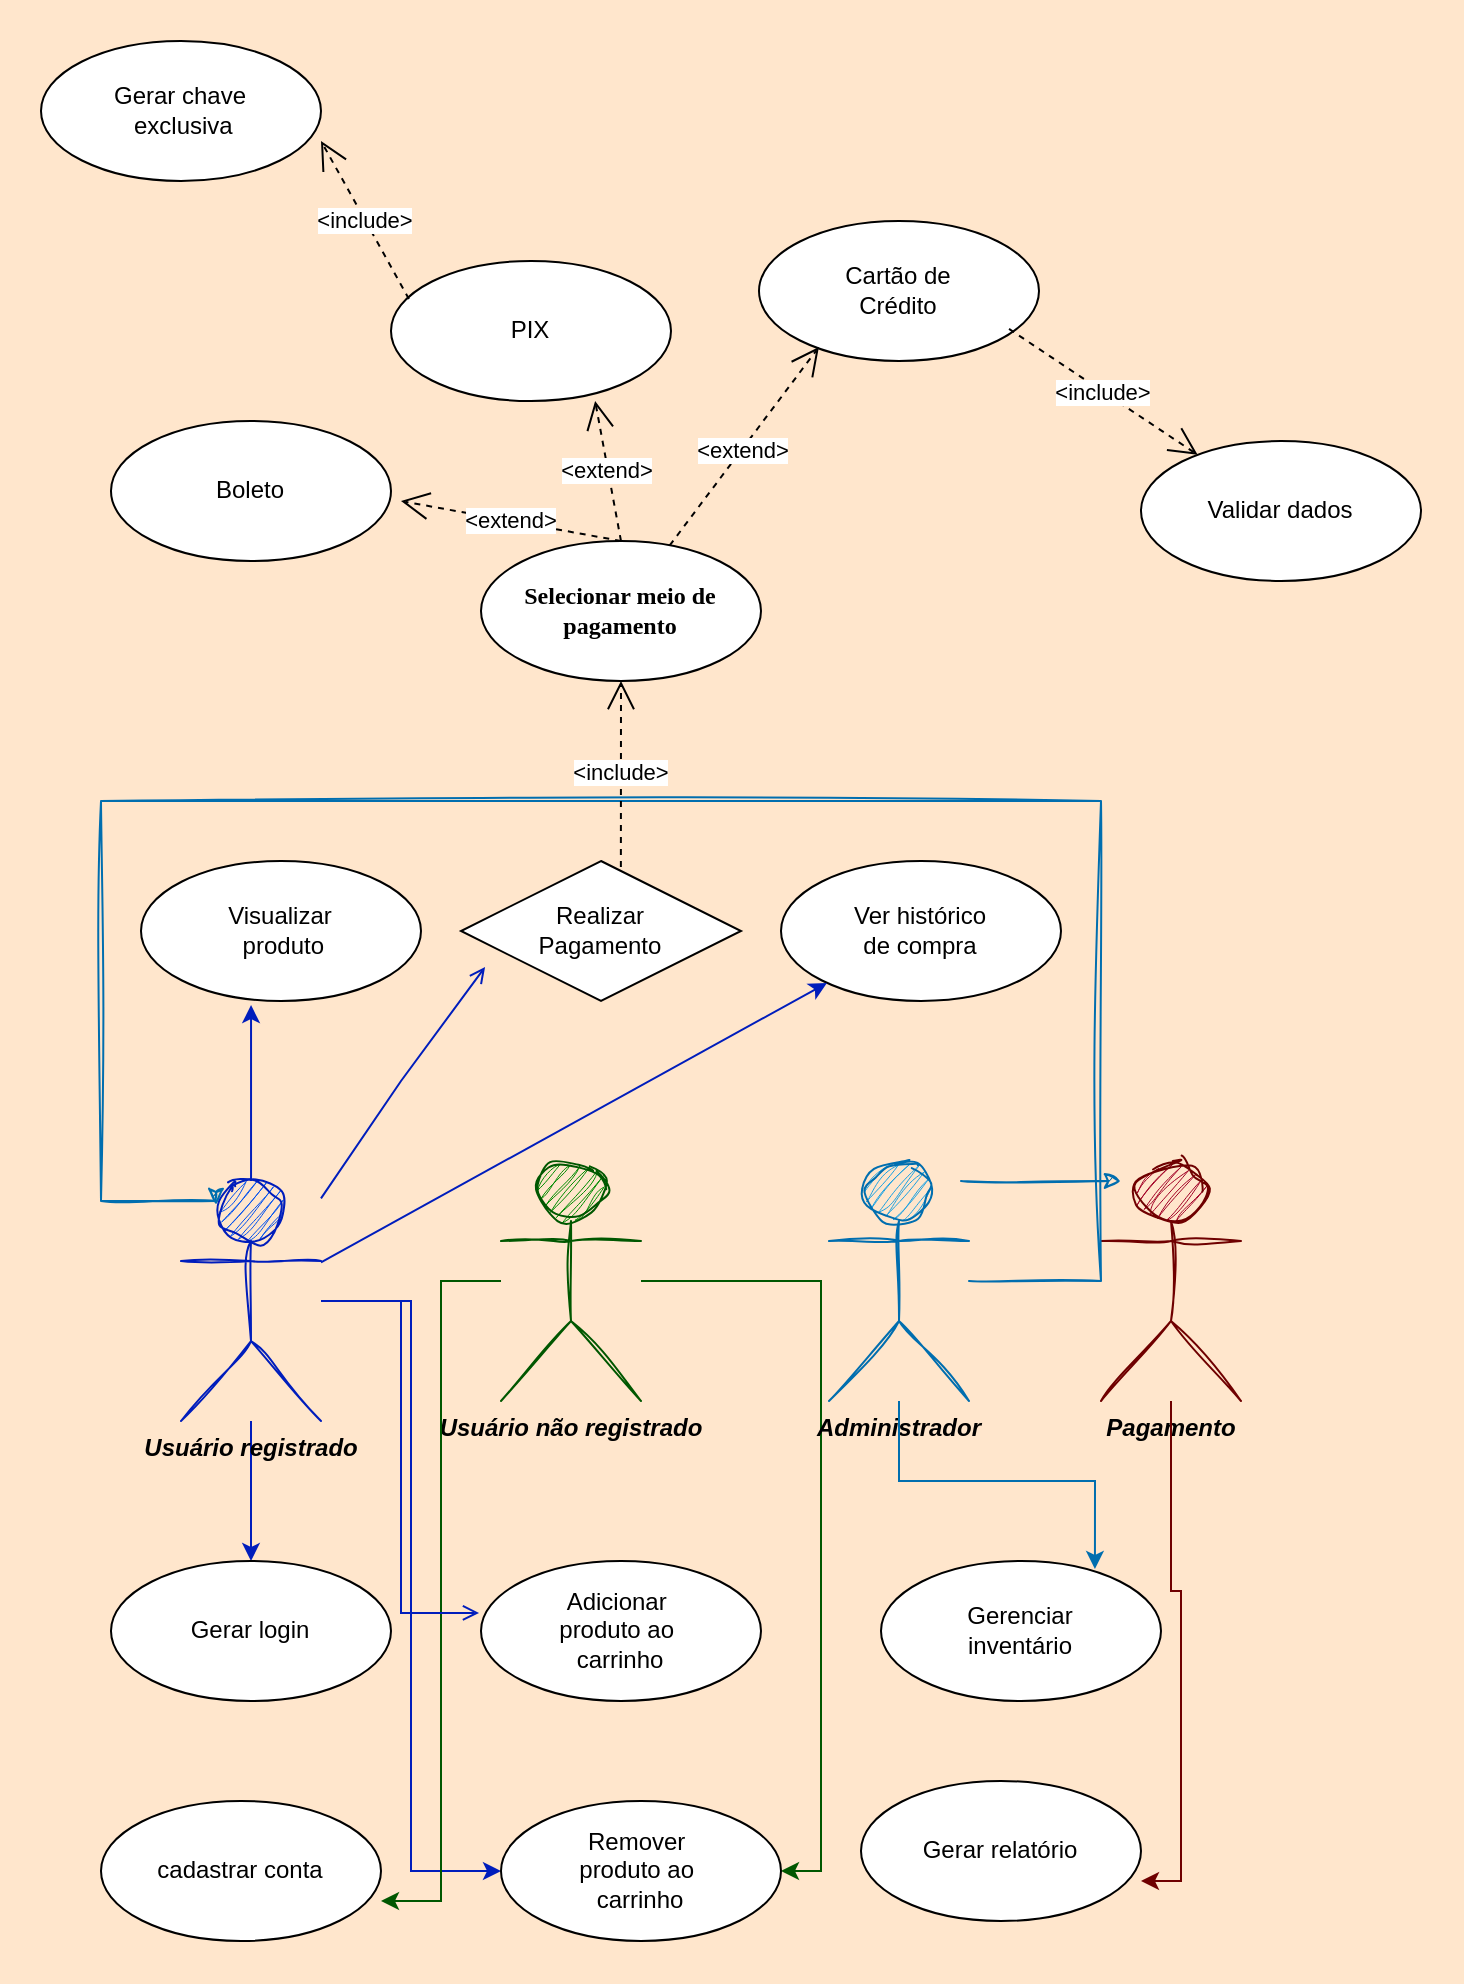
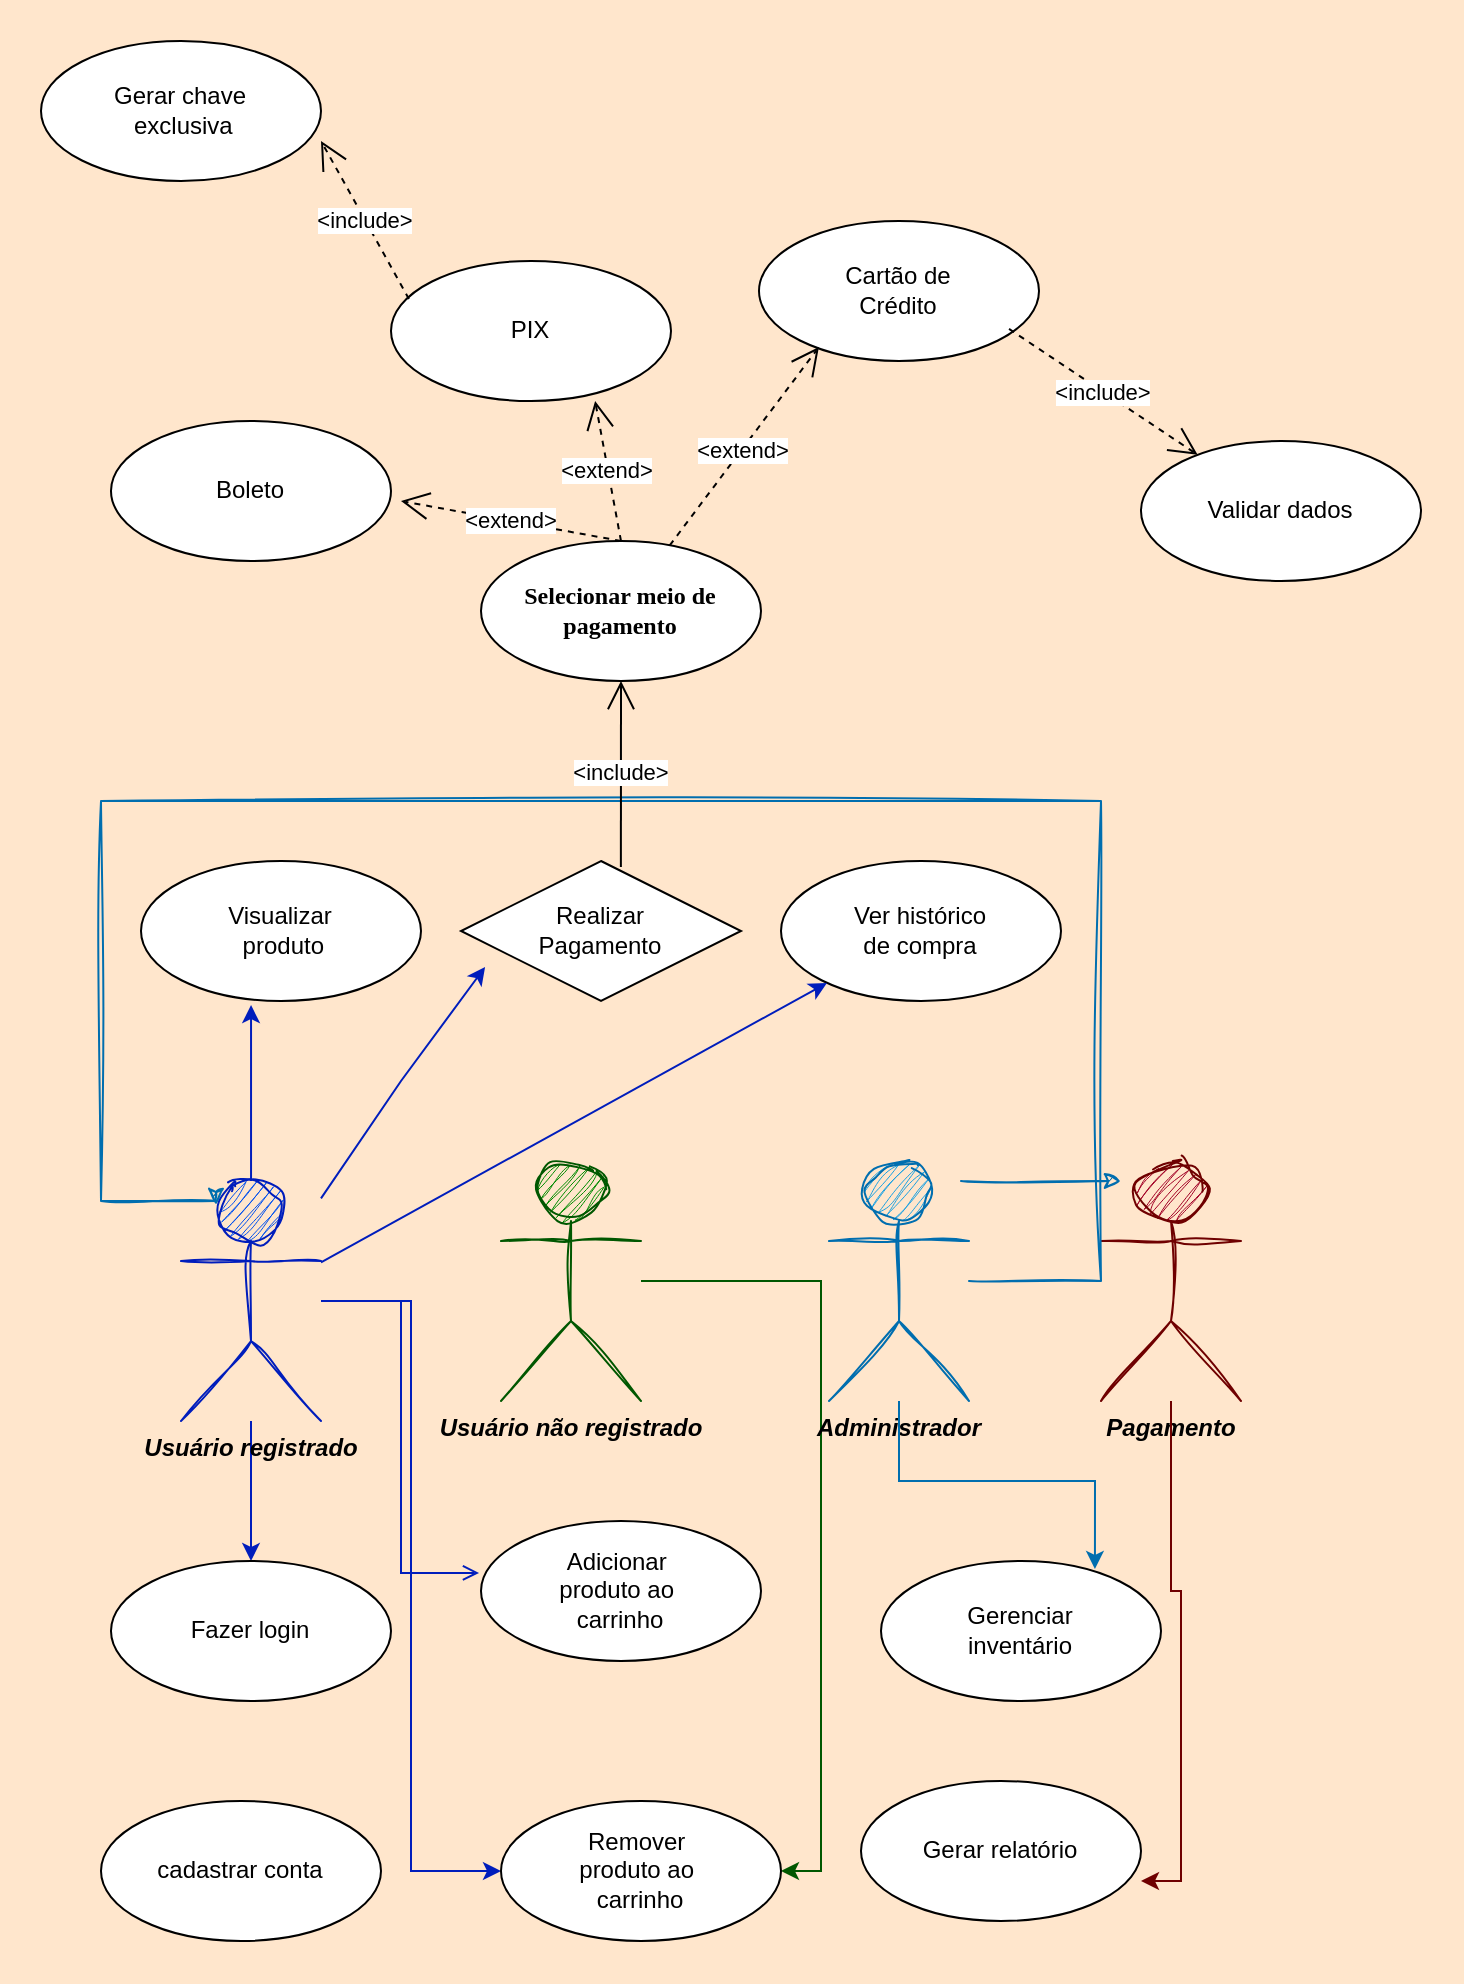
edge "Realizar Pagamento" -> "Selecionar meio de pagamento": style dashed -> solid
edge "Usuário registrado" -> "Realizar Pagamento": arrowhead open -> classic
edge "Usuário não registrado" -> "cadastrar conta": removed
node "Gerar login": label "Gerar login" -> "Fazer login"
node "Adicionar produto ao carrinho": moved (621, 1631) -> (621, 1591)
